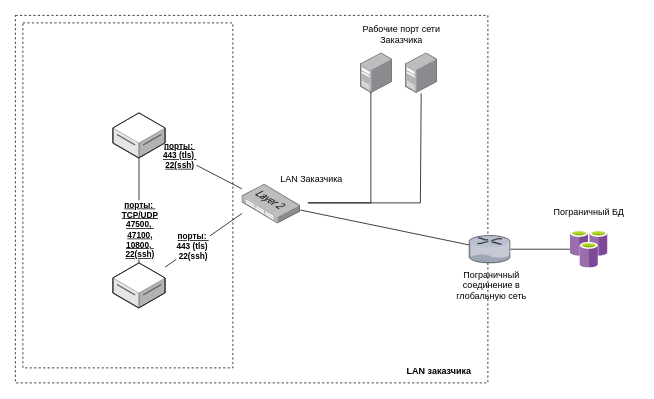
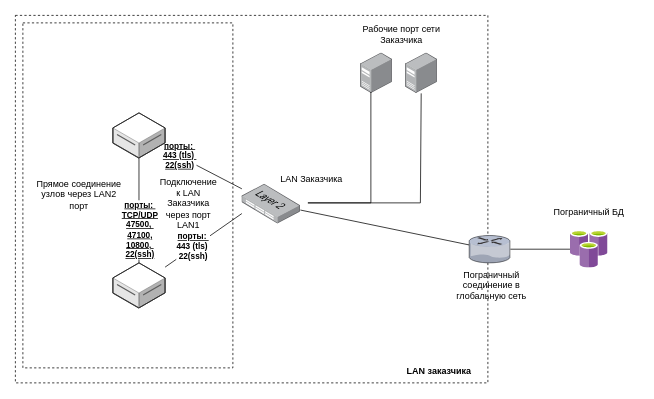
node "Прямое соединение узлов через LAN2 порт": added
node "Подключение к LAN Заказчика через порт LAN1": added
